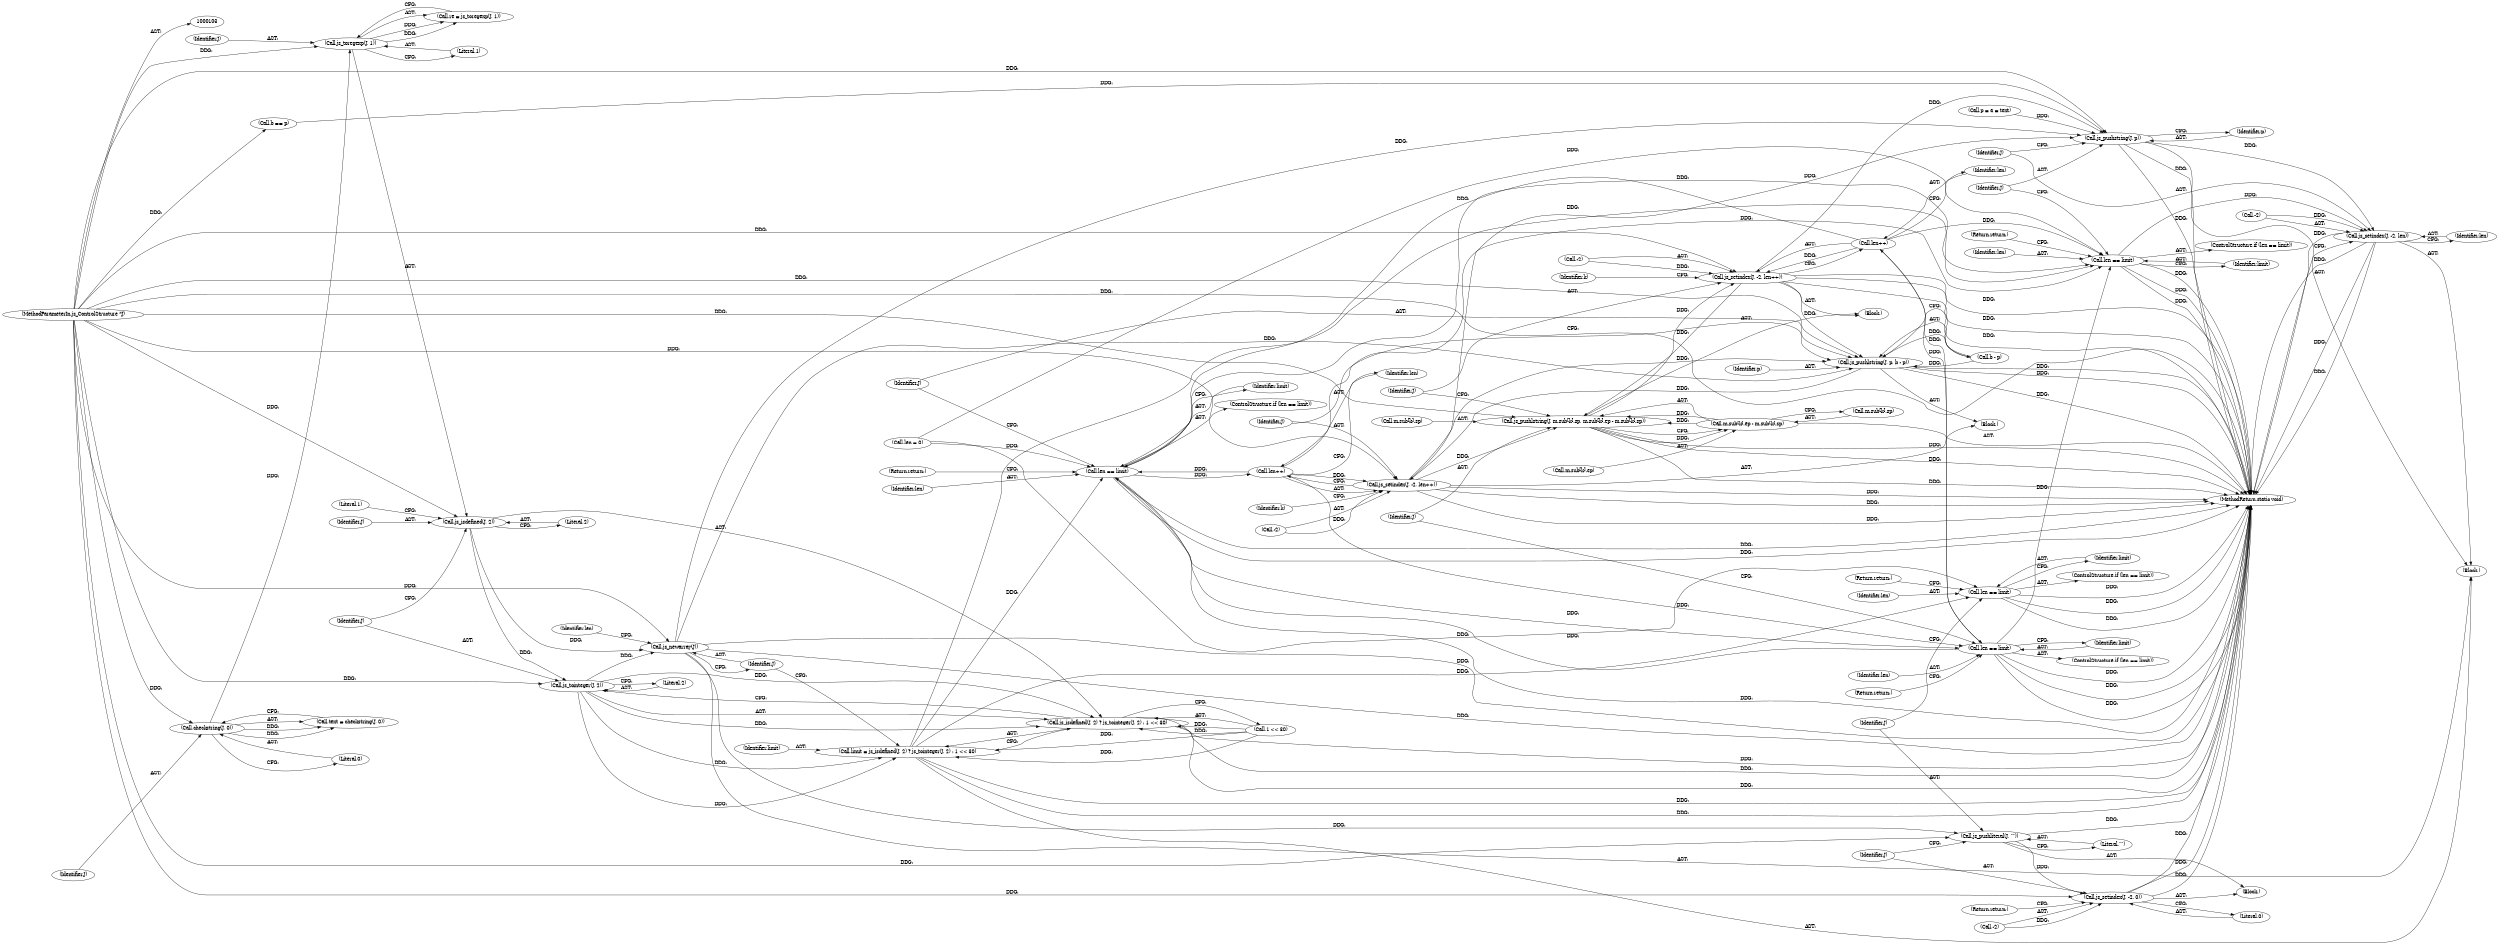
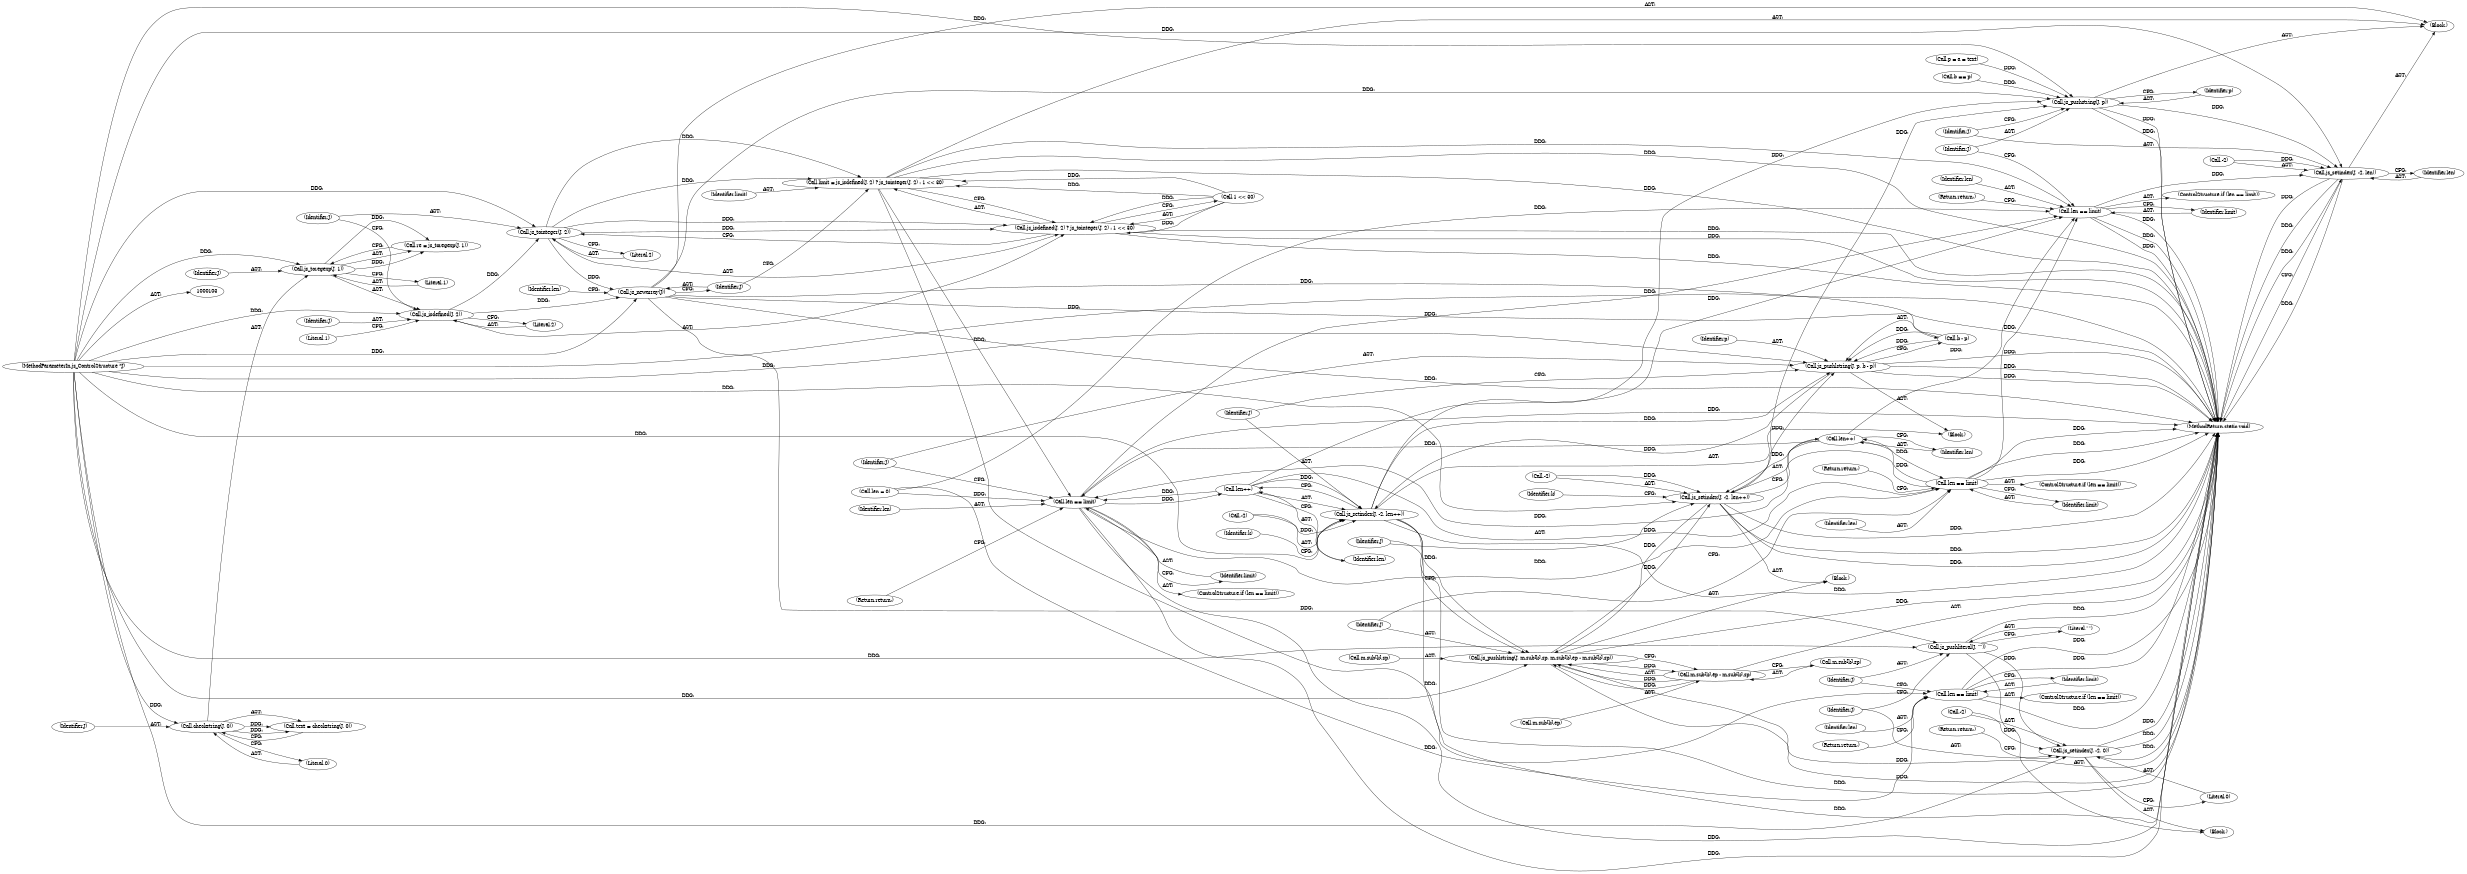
edge "(MethodParameterIn,js_ControlStructure *J)" -> "(Call,b == p)": now "(MethodParameterIn,js_ControlStructure *J)" -> "(Call,js_setindex(J, -2, len))"
edge "(Call,js_newarray(J))" -> "(Call,js_pushlstring(J, p, b - p))": now "(Call,js_newarray(J))" -> "(Call,b - p)"
edge "(Call,checkstring(J, 0))" -> "(Call,js_toregexp(J, 1))": label "DDG: " -> "AST: "
